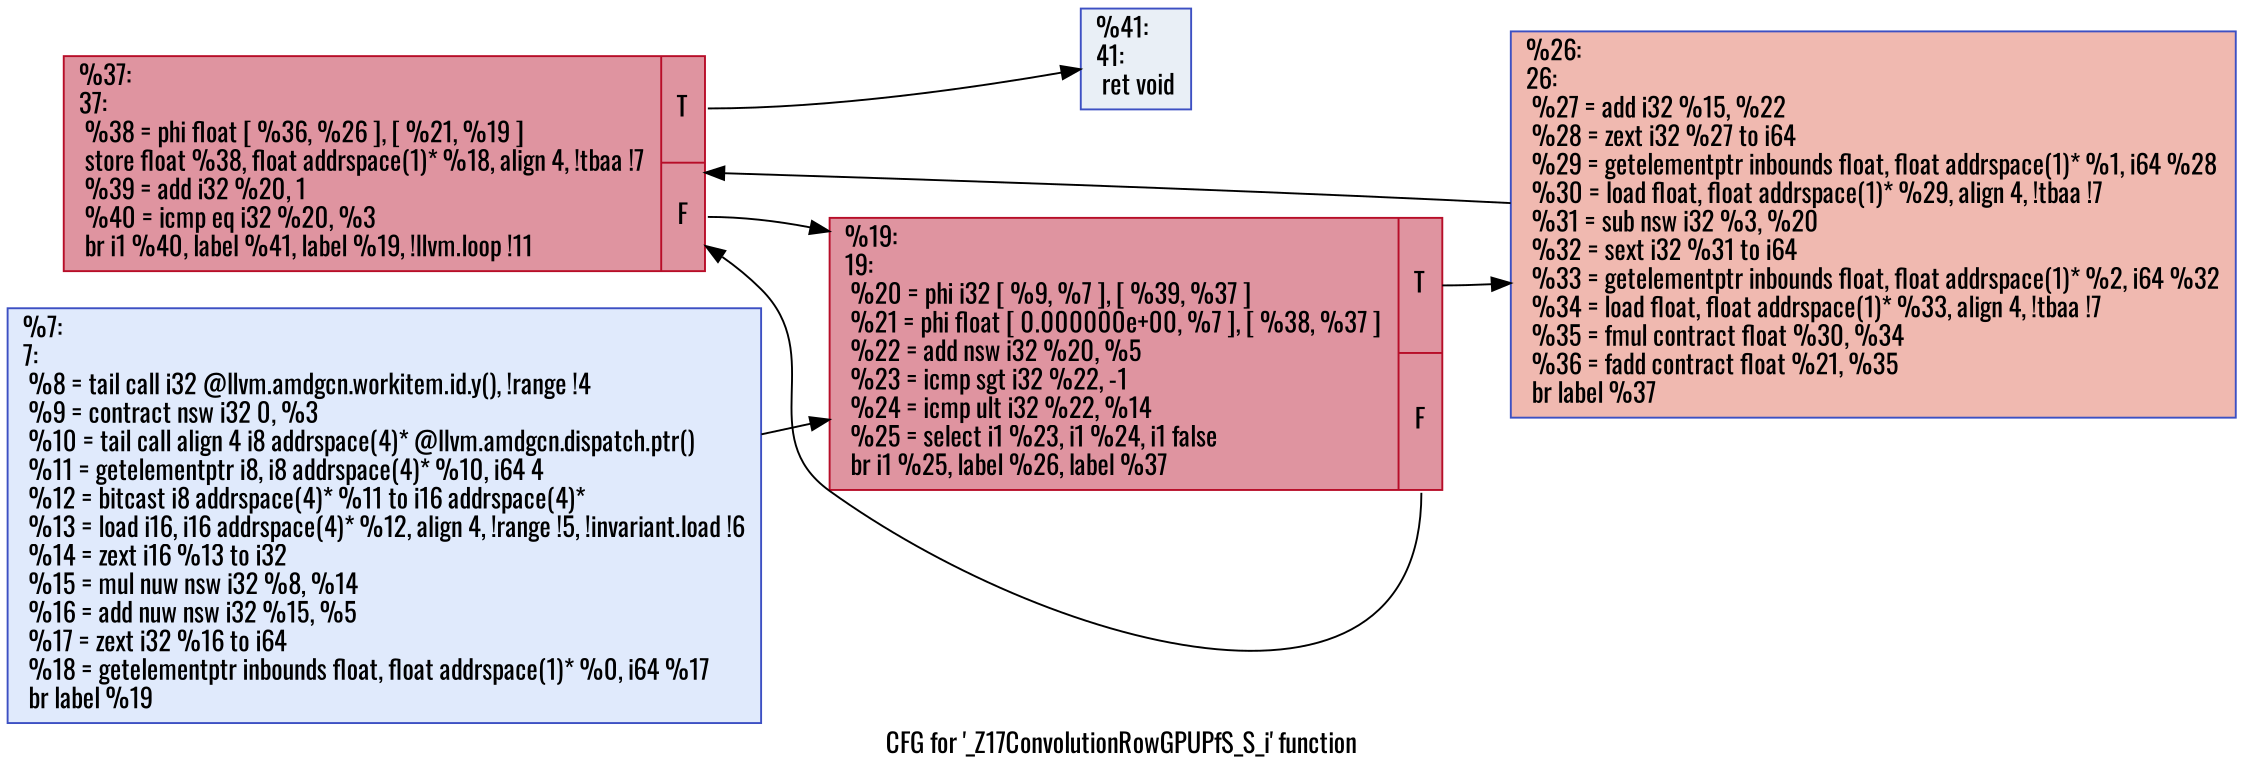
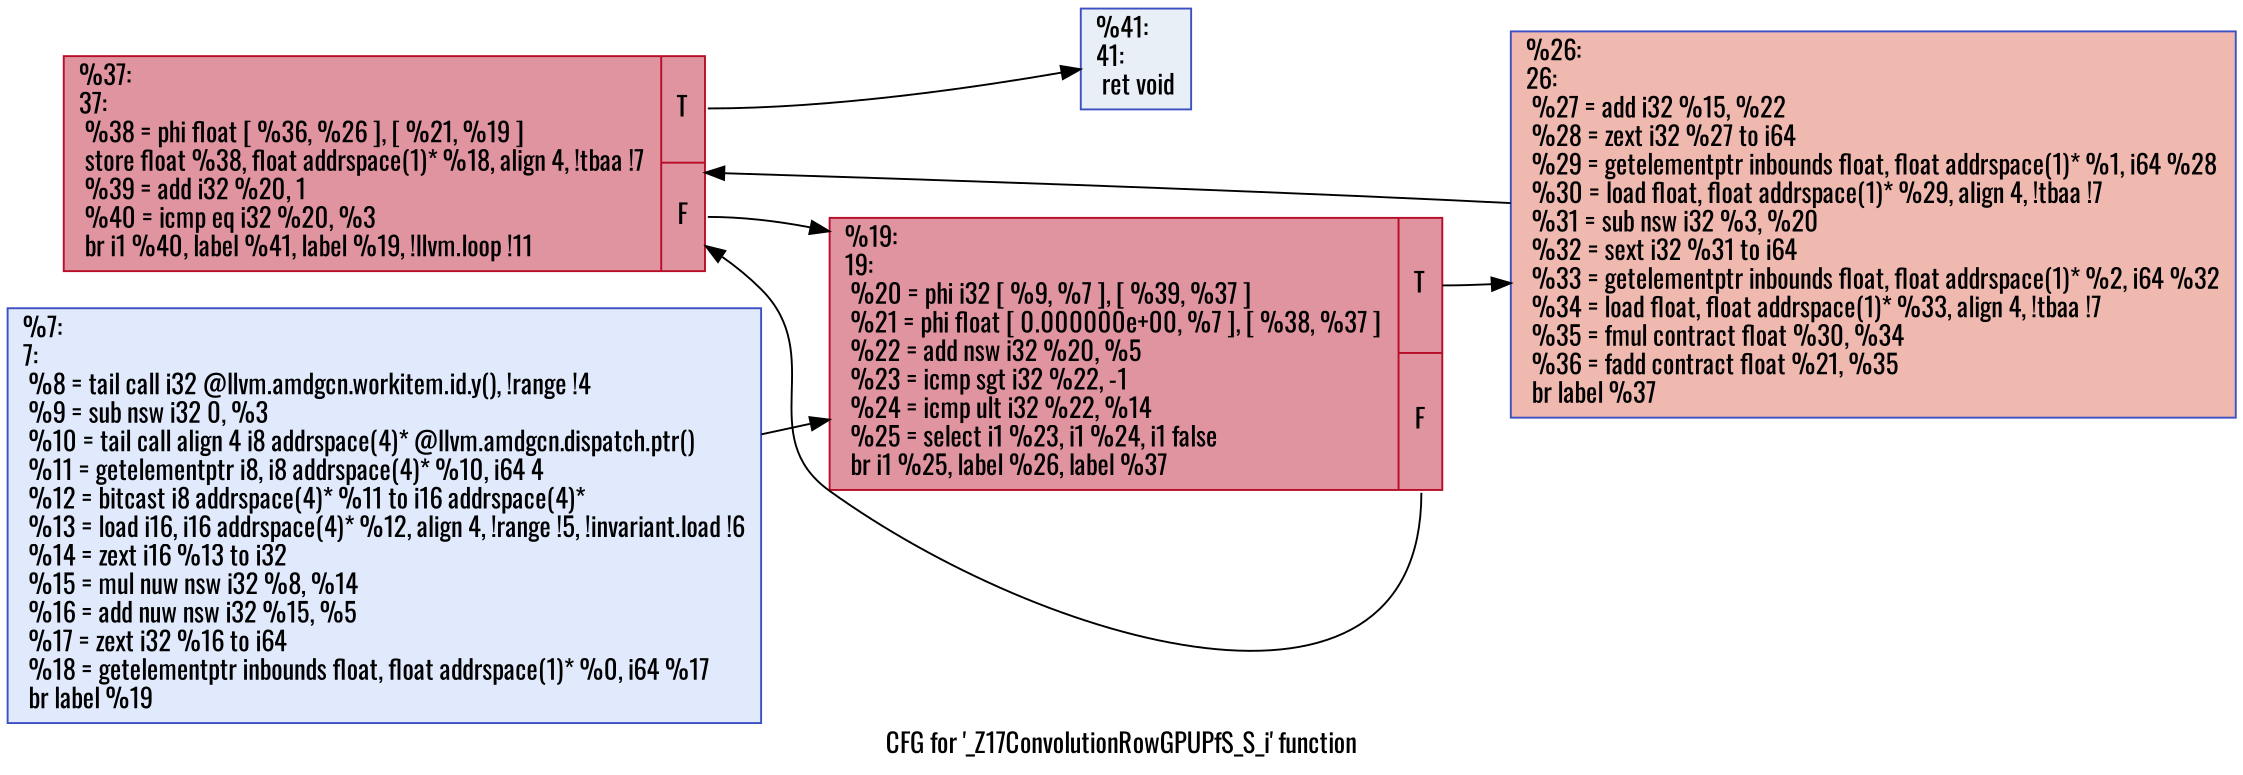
node "%7:": text "%9 = contract nsw i32 0, %3" -> "%9 = sub nsw i32 0, %3"
